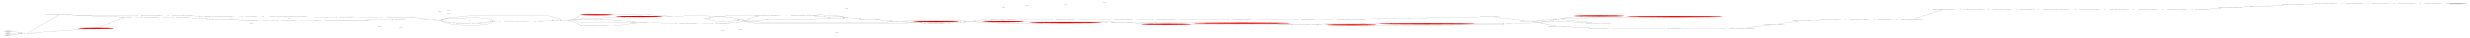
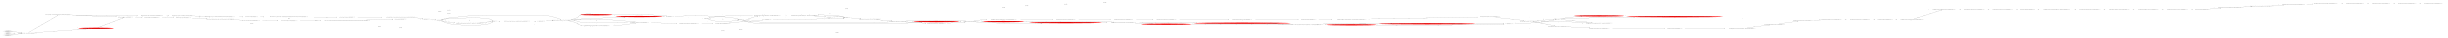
node "assertNull(driver.readOutput(output))@@@78@@@['0', '0', '1']": removed
